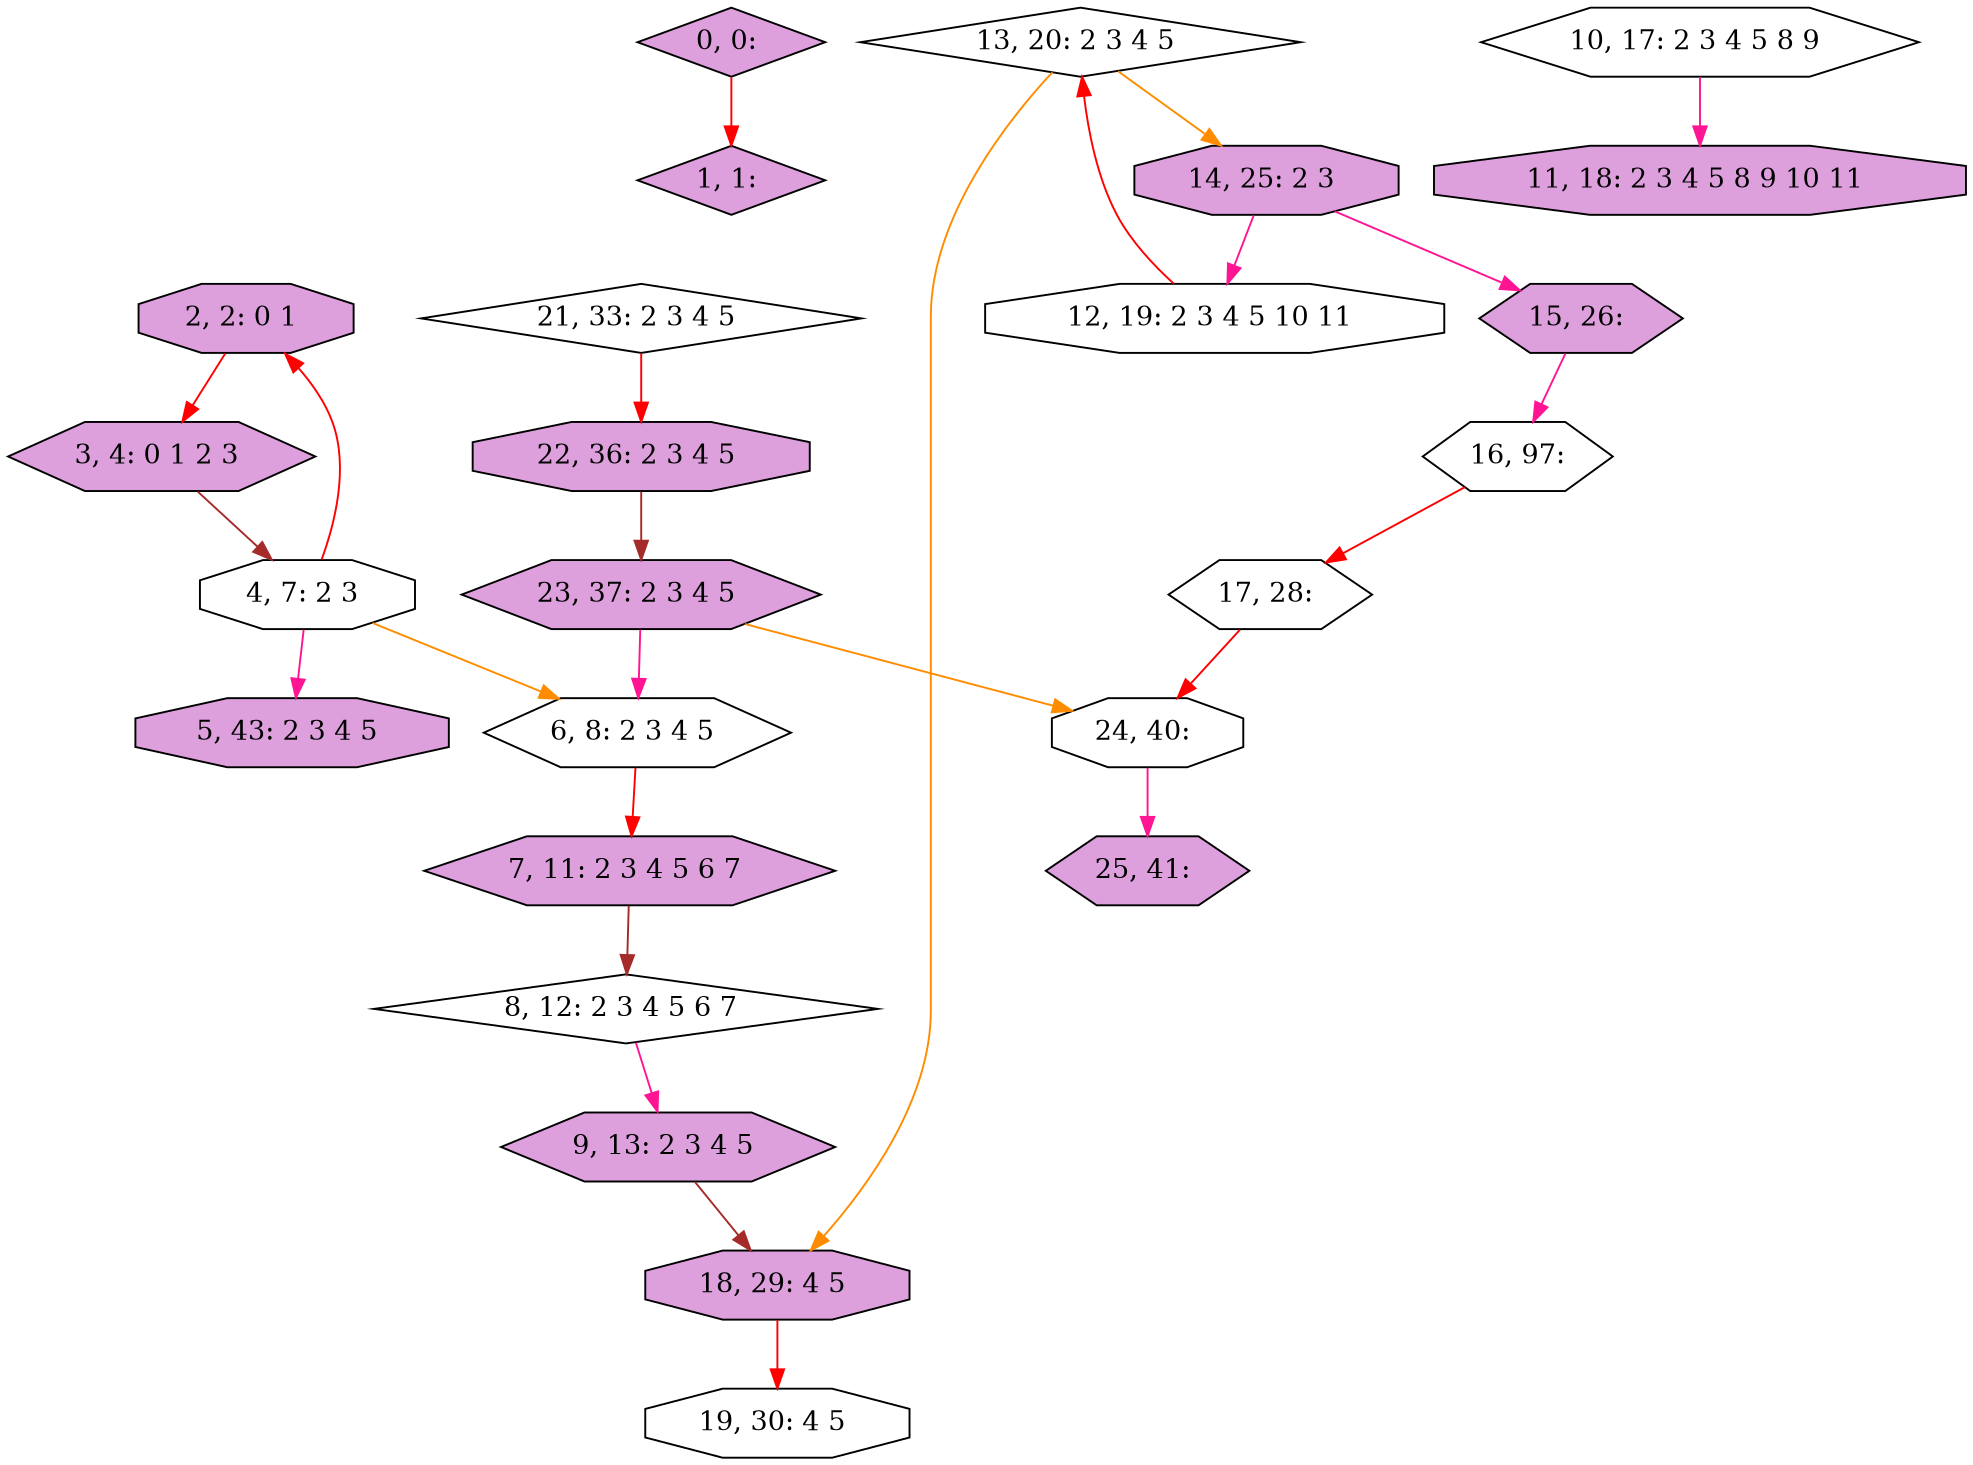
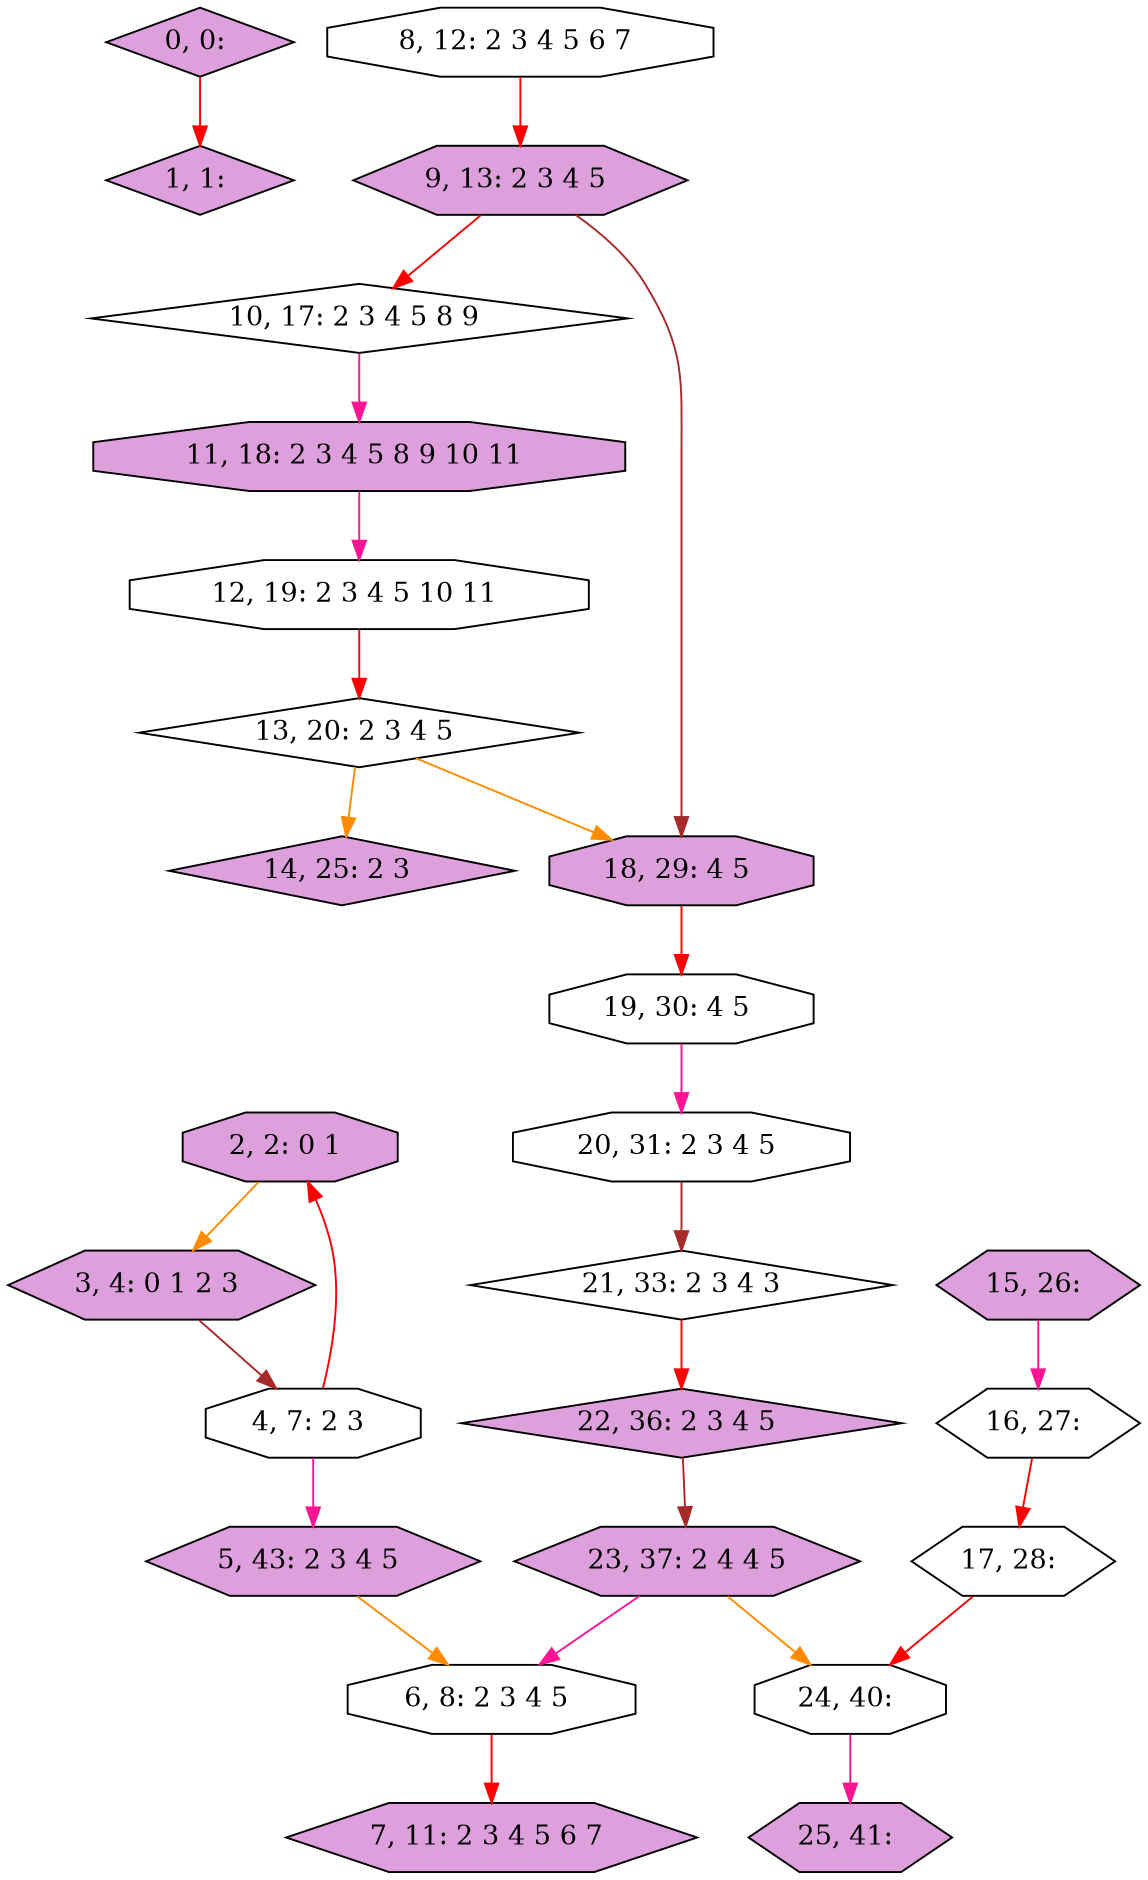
node "10, 17: 2 3 4 5 8 9": shape hexagon -> diamond
node "14, 25: 2 3": shape octagon -> diamond
edge "14, 25: 2 3" -> "12, 19: 2 3 4 5 10 11": now "11, 18: 2 3 4 5 8 9 10 11" -> "12, 19: 2 3 4 5 10 11"
edge "9, 13: 2 3 4 5" -> "10, 17: 2 3 4 5 8 9": added
edge "14, 25: 2 3" -> "15, 26:": removed
node "21, 33: 2 3 4 5": label "21, 33: 2 3 4 5" -> "21, 33: 2 3 4 3"
edge "2, 2: 0 1" -> "3, 4: 0 1 2 3": color red -> darkorange
node "22, 36: 2 3 4 5": shape octagon -> diamond
node "16, 97:": label "16, 97:" -> "16, 27:"
node "23, 37: 2 3 4 5": label "23, 37: 2 3 4 5" -> "23, 37: 2 4 4 5"
edge "4, 7: 2 3" -> "6, 8: 2 3 4 5": now "5, 43: 2 3 4 5" -> "6, 8: 2 3 4 5"
node "5, 43: 2 3 4 5": shape octagon -> hexagon
node "6, 8: 2 3 4 5": shape hexagon -> octagon
edge "7, 11: 2 3 4 5 6 7" -> "8, 12: 2 3 4 5 6 7": removed
node "8, 12: 2 3 4 5 6 7": shape diamond -> octagon
edge "8, 12: 2 3 4 5 6 7" -> "9, 13: 2 3 4 5": color deeppink -> red
node "20, 31: 2 3 4 5": added
